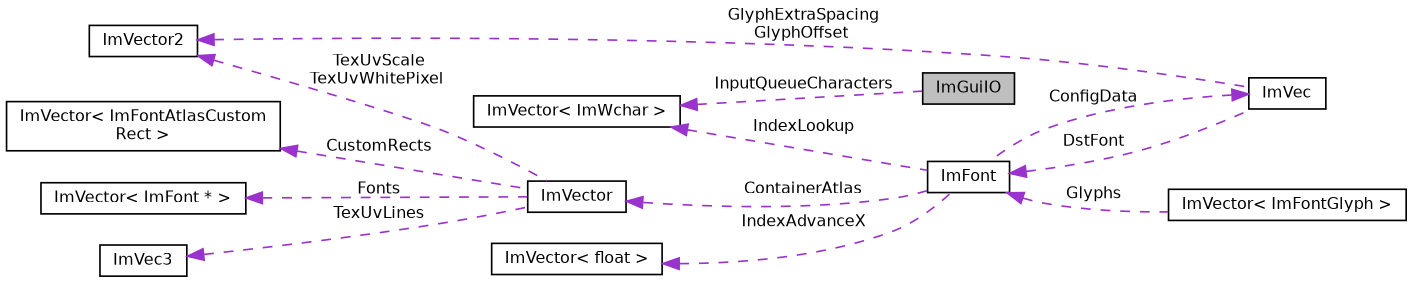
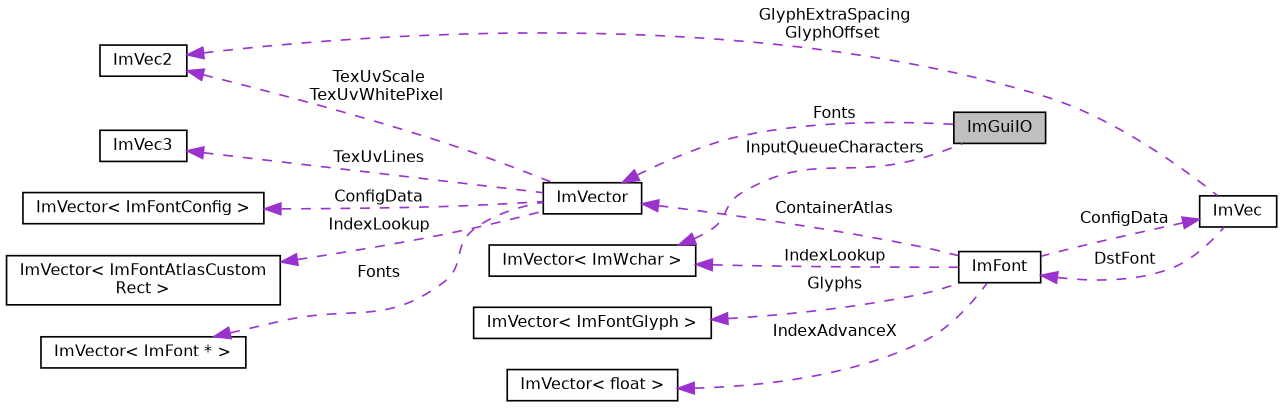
node "ImVector2": label "ImVector2" -> "ImVec2"
edge "ImGuiIO" -> "ImVector": added, label "Fonts"
edge "ImVector" -> "ImVector< ImFontAtlasCustom Rect >": label " CustomRects" -> " IndexLookup"
node "ImVector< ImFontConfig >": added
edge "ImVector< ImFontGlyph >" -> "ImFont": reversed
